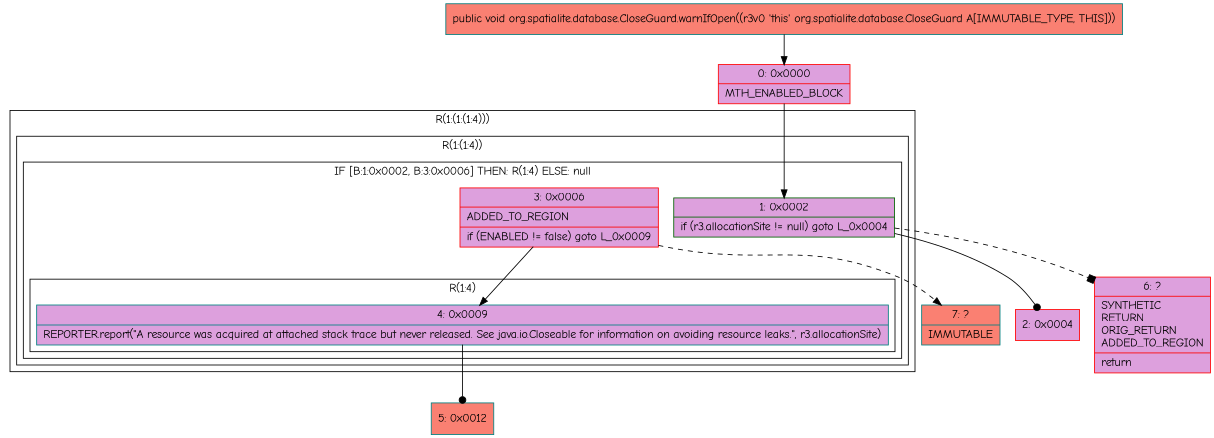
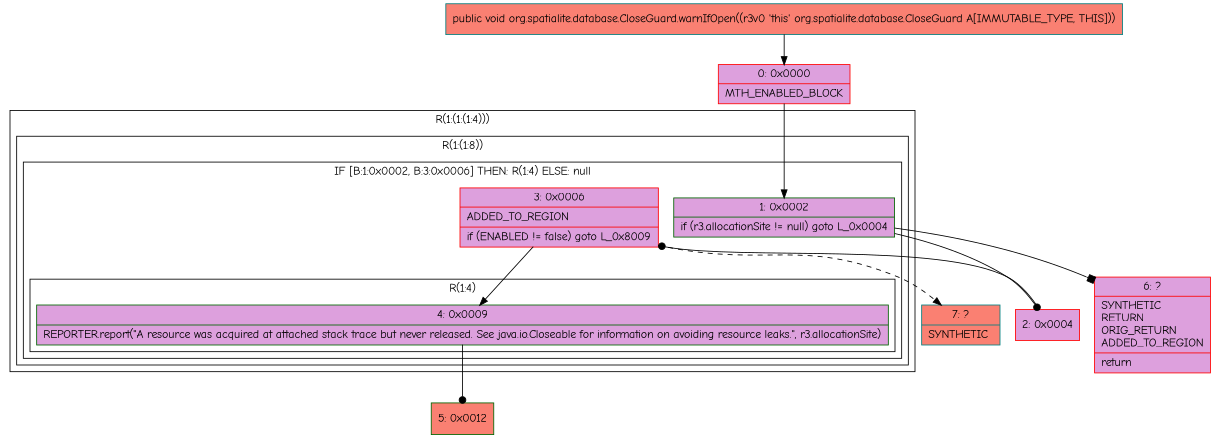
cluster "R(1:(1:4))": label "R(1:(1:4))" -> "R(1:(1:8))"
node "3: 0x0006": text "if (ENABLED != false) goto L_0x0009" -> "if (ENABLED != false) goto L_0x8009"
edge "1: 0x0002" -> "6: ?": style dashed -> solid
edge "2: 0x0004" -> "3: 0x0006": added
node "4: 0x0009": color teal -> darkgreen
node "7: ?": text "IMMUTABLE" -> "SYNTHETIC"
node "5: 0x0012": color teal -> darkgreen
